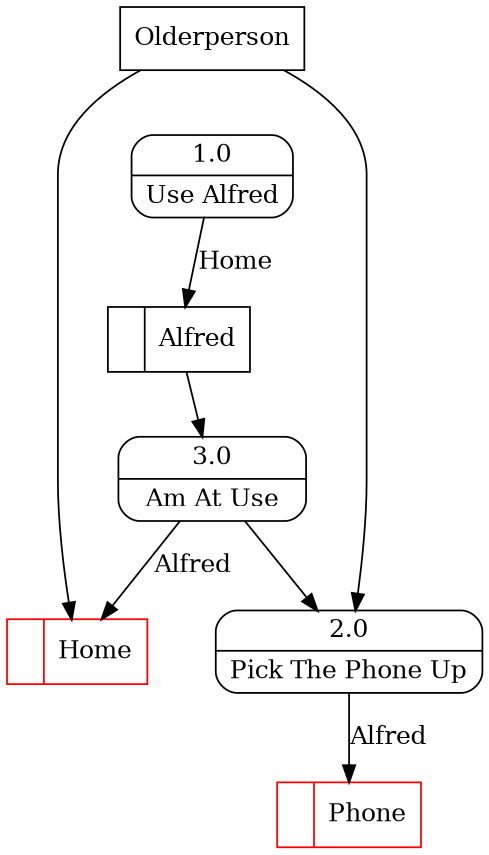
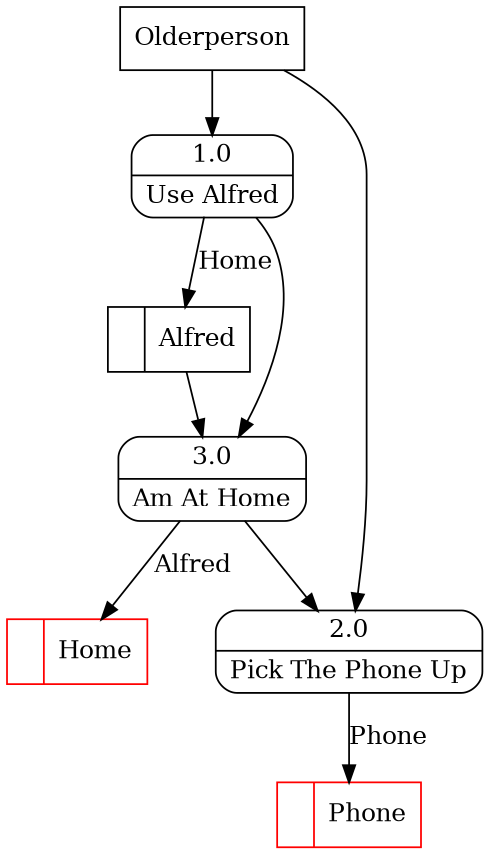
edge "Olderperson" -> "Home": now "Olderperson" -> "1.0"
edge "1.0" -> "3.0": added
node "3.0": text "Am At Use" -> "Am At Home"
edge "2.0" -> "Phone": label "Alfred" -> "Phone"
